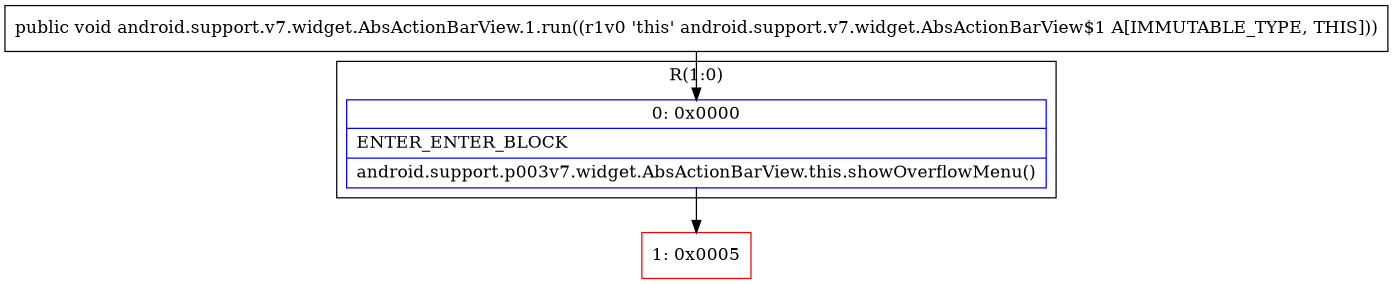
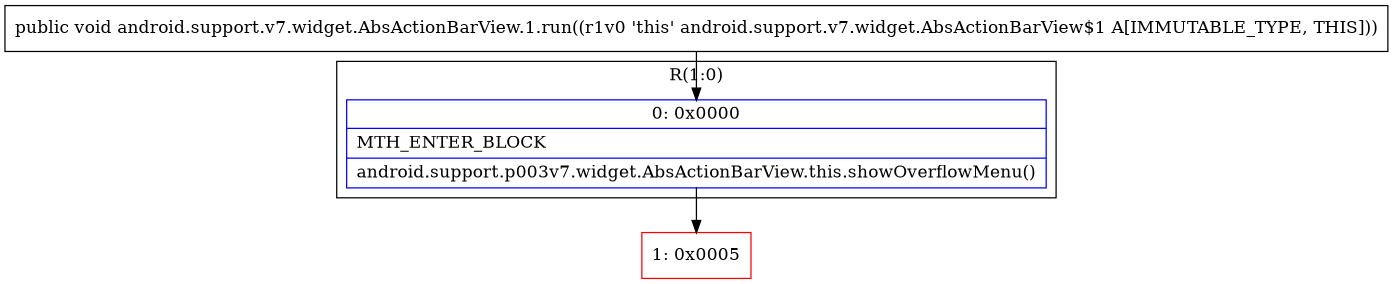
node "0: 0x0000": text "ENTER_ENTER_BLOCK" -> "MTH_ENTER_BLOCK"
